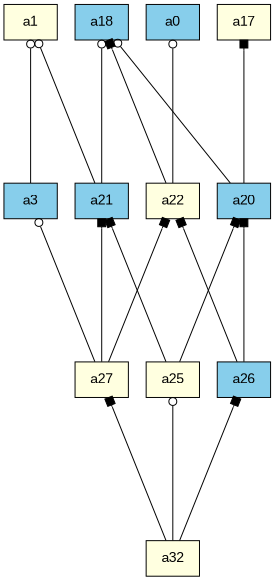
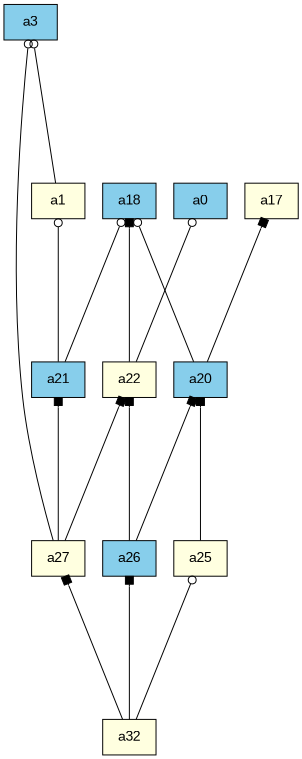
edge "a3" -> "a1": reversed
edge "a25" -> "a21": removed
